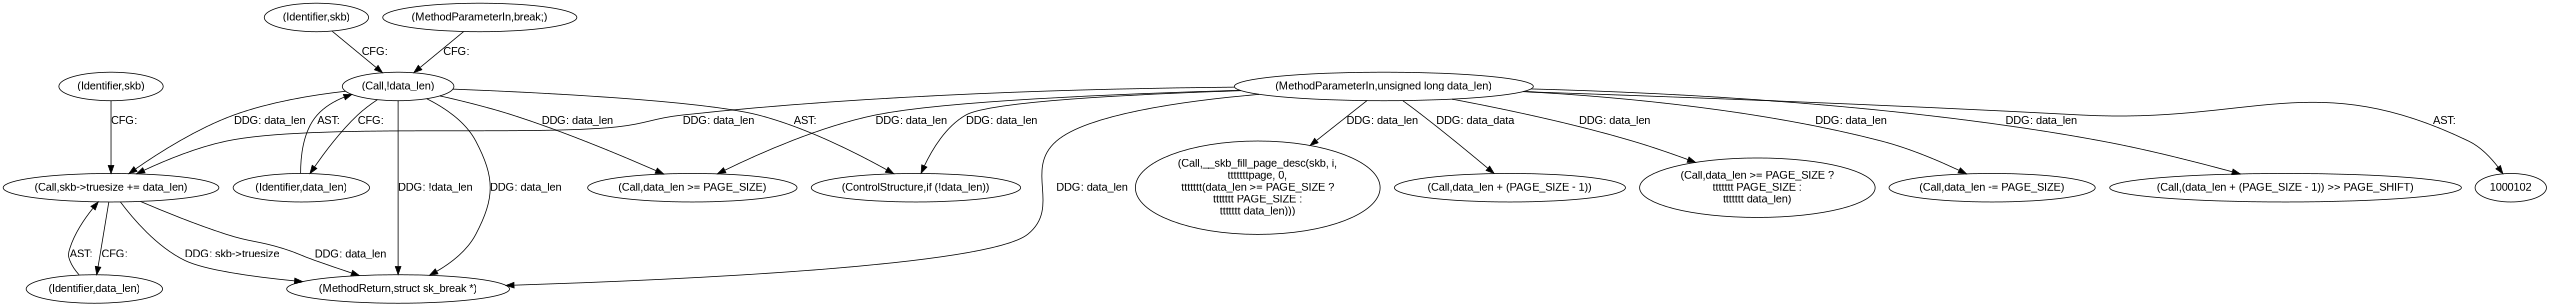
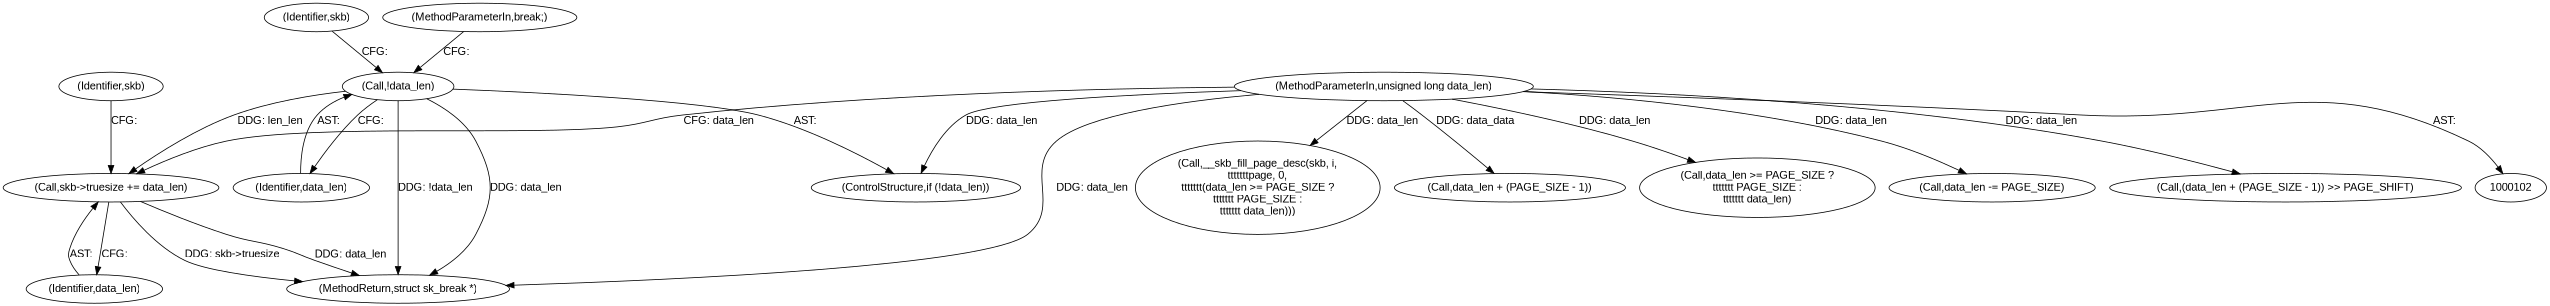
edge "(Call,!data_len)" -> "(Call,skb->truesize += data_len)": label "DDG: data_len" -> "DDG: len_len"
edge "(MethodParameterIn,unsigned long data_len)" -> "(Call,skb->truesize += data_len)": label "DDG: data_len" -> "CFG: data_len"
node "(Call,data_len >= PAGE_SIZE)": removed
